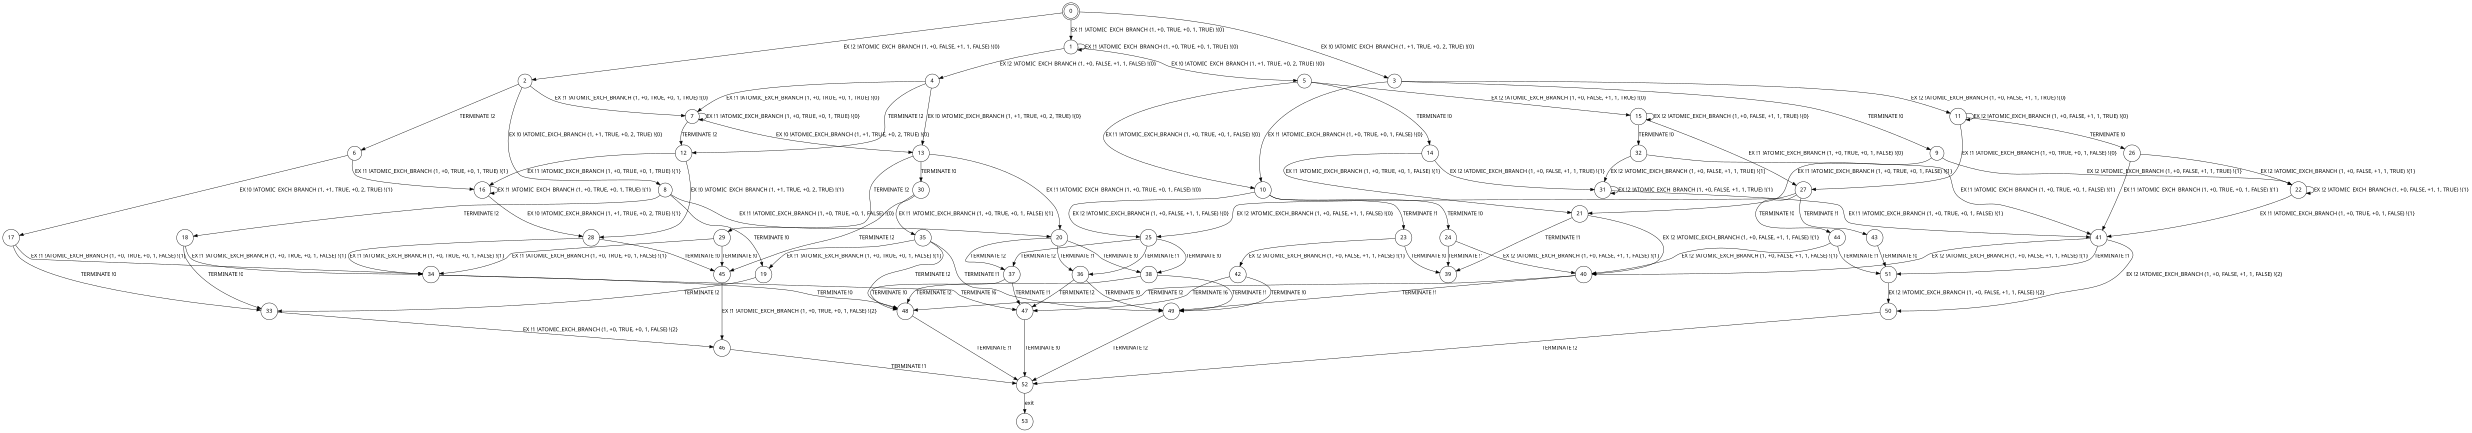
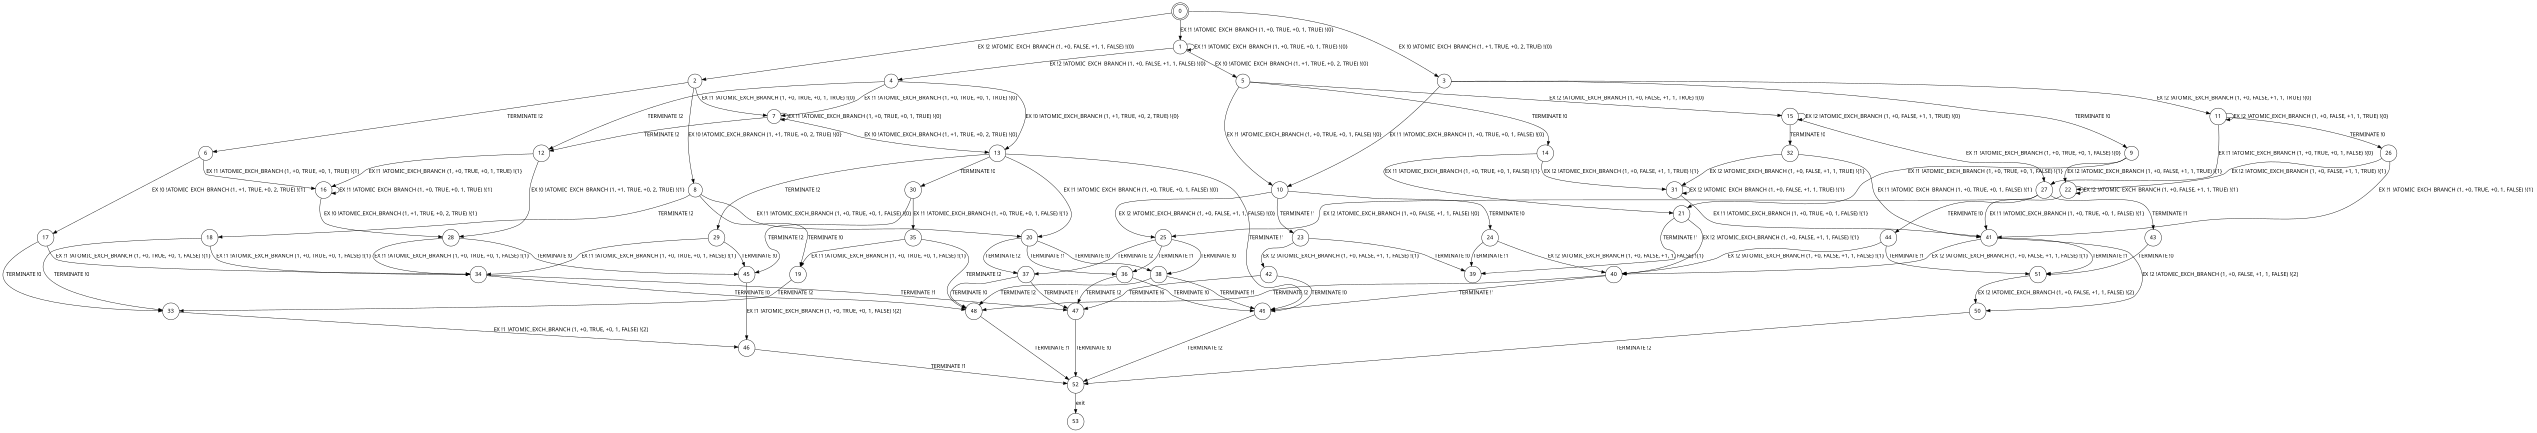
edge "34" -> "47": label "TERMINATE !6" -> "TERMINATE !1"
edge "35" -> "49": now "13" -> "49"
